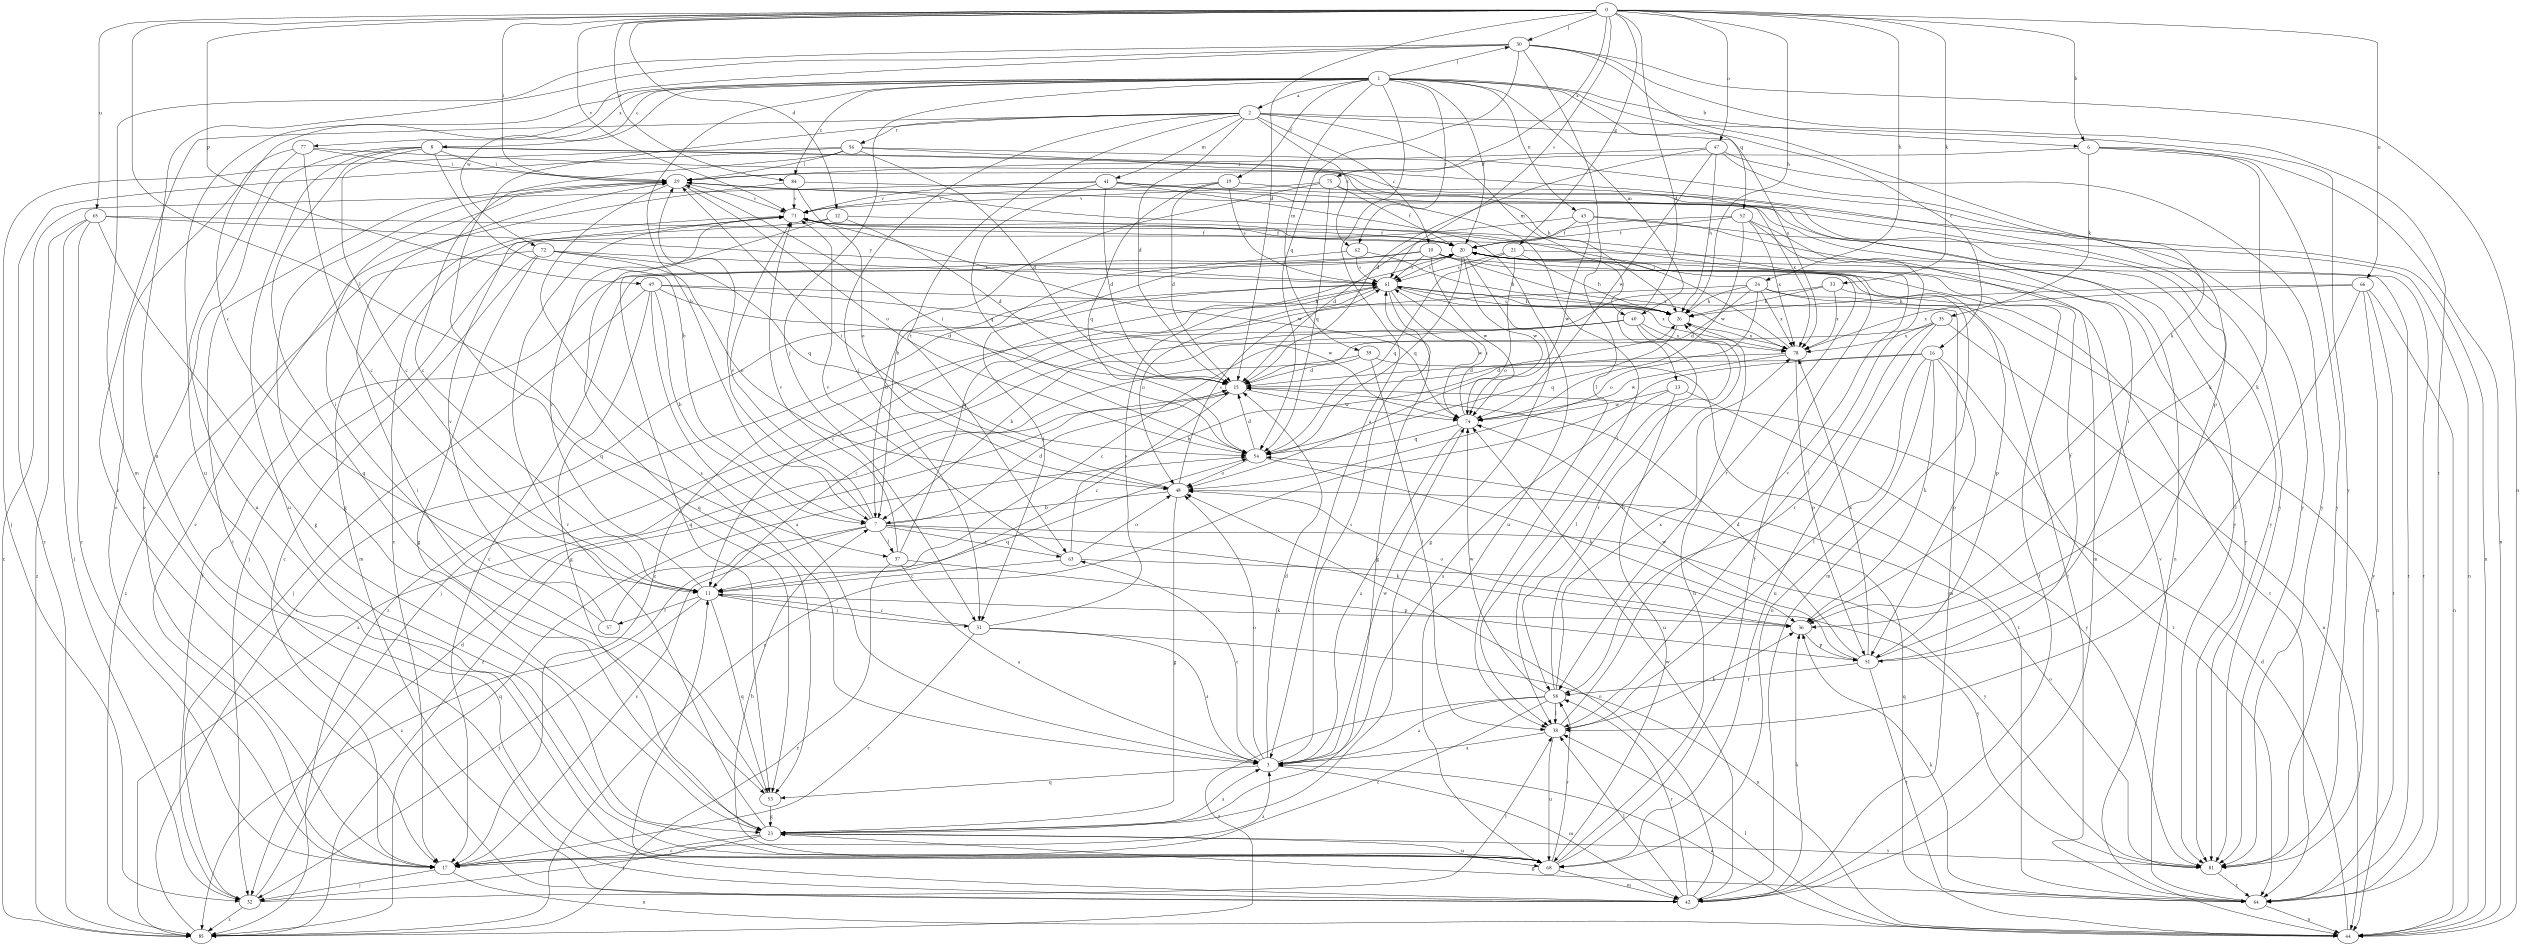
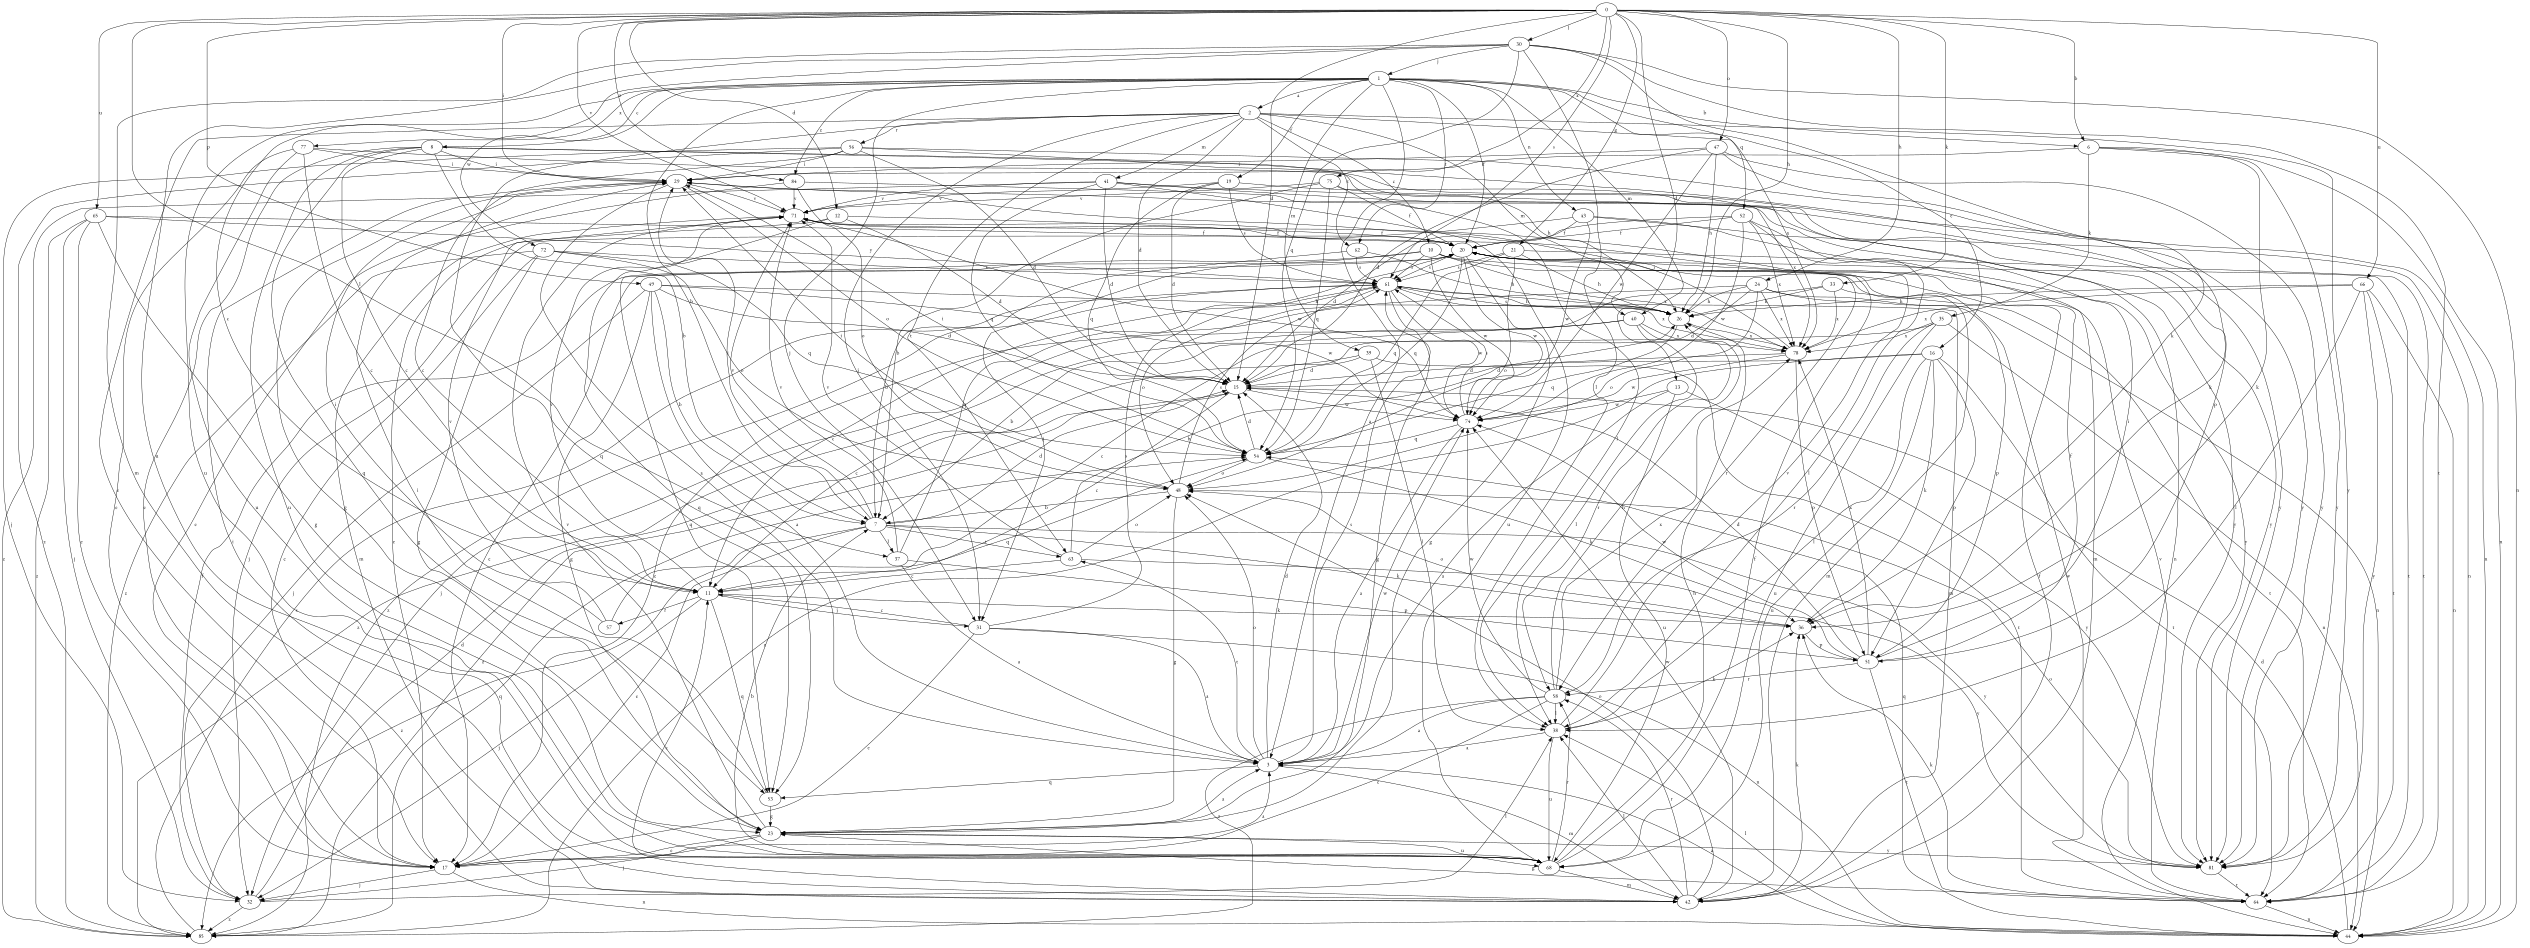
edge "1" -> "30": reversed
edge "10" -> "64": label "t" -> "w"
edge "37" -> "85": removed, label "z"
